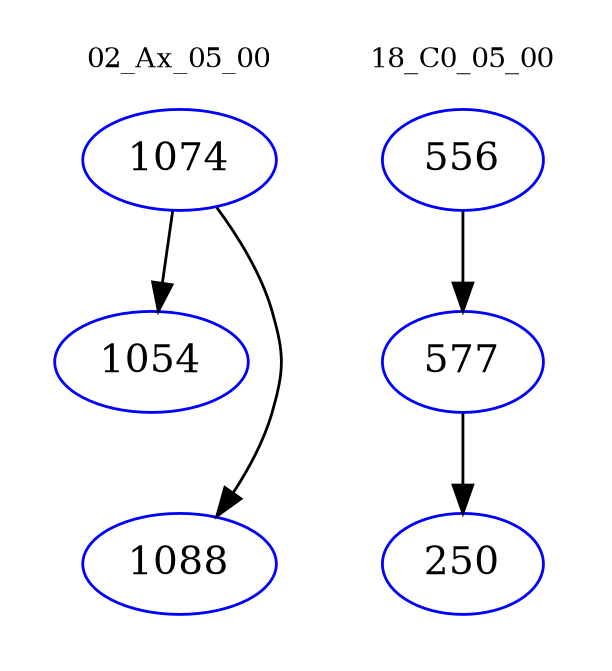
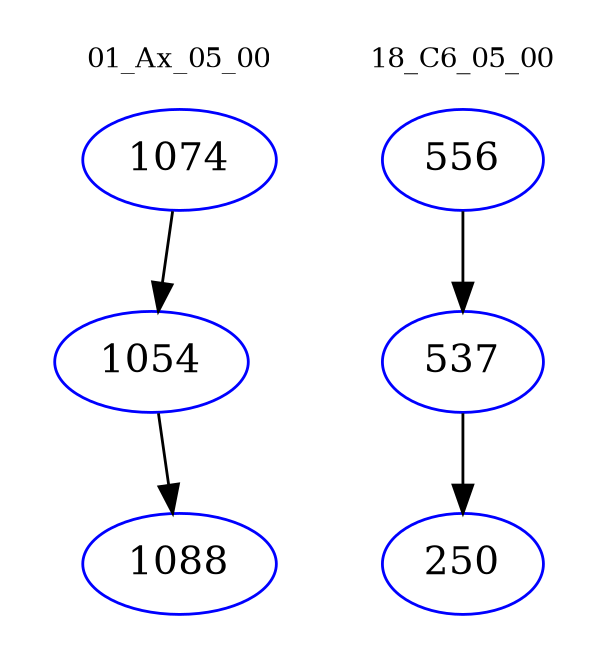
cluster "02_Ax_05_00": label "02_Ax_05_00" -> "01_Ax_05_00"
cluster "18_C0_05_00": label "18_C0_05_00" -> "18_C6_05_00"
edge "1074" -> "1088": now "1054" -> "1088"
node "577": label "577" -> "537"
